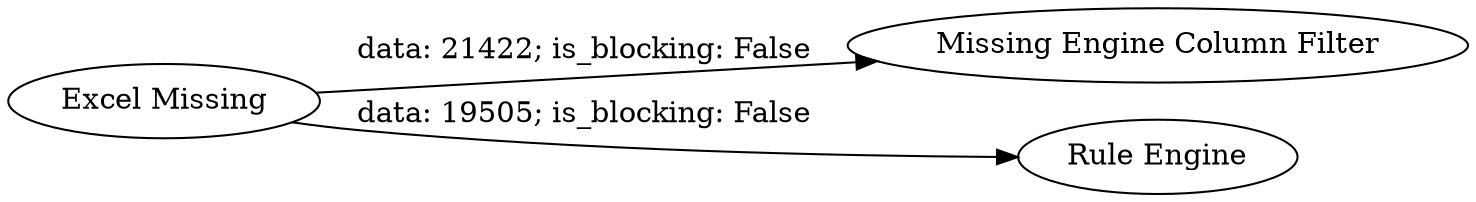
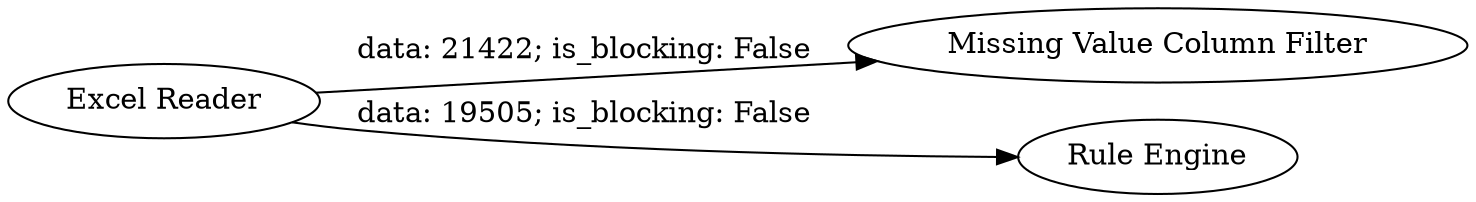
node "Missing Engine Column Filter": label "Missing Engine Column Filter" -> "Missing Value Column Filter"
node "Excel Missing": label "Excel Missing" -> "Excel Reader"
